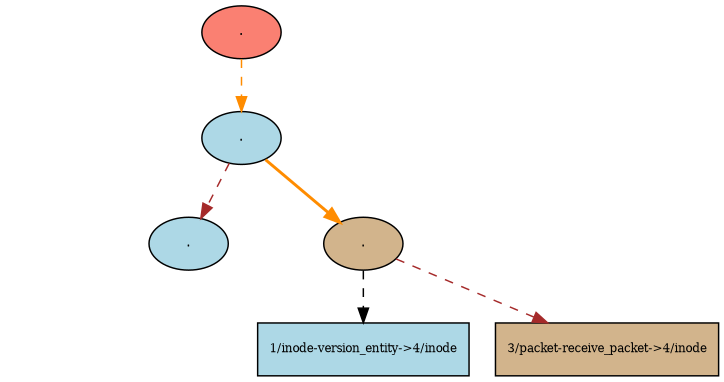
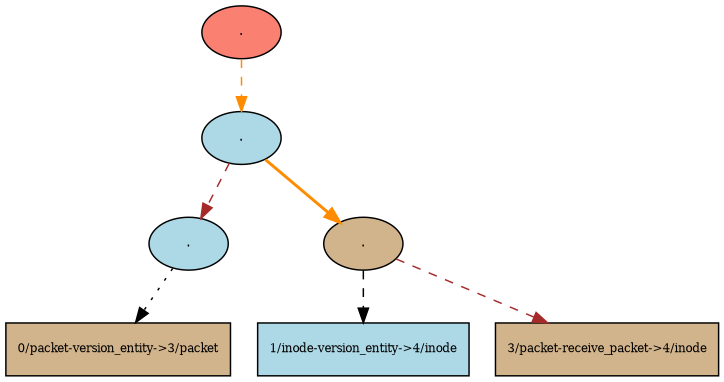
node "0/packet-version_entity->3/packet": added
